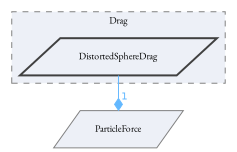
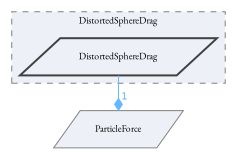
cluster "Drag": label "Drag" -> "DistortedSphereDrag"
